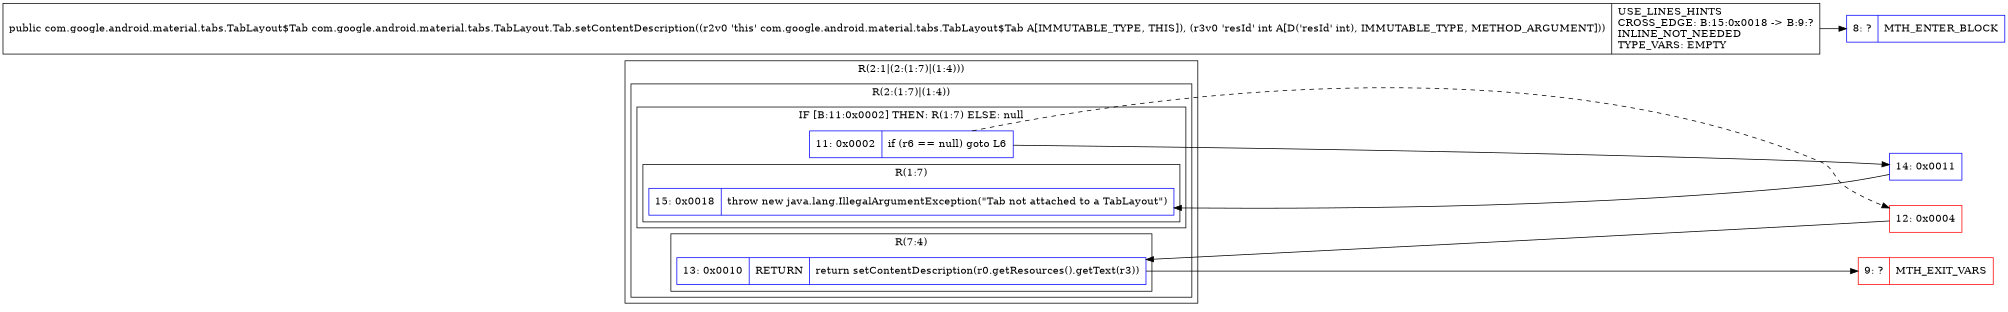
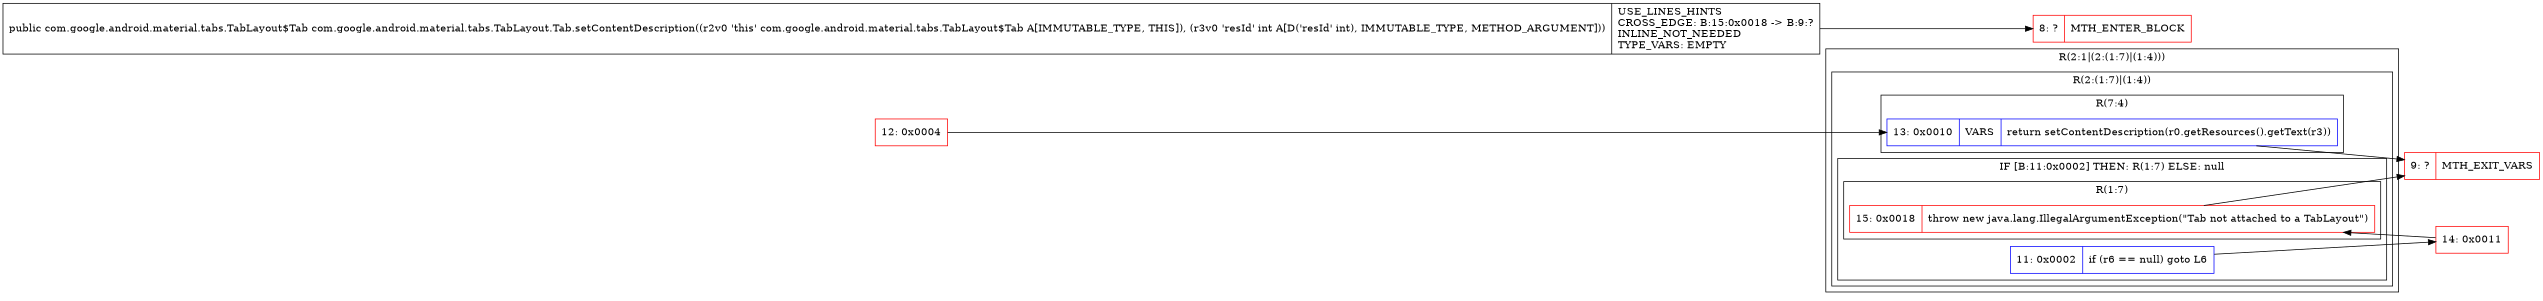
node "8: ?": color blue -> red
edge "11: 0x0002" -> "12: 0x0004": removed
node "14: 0x0011": color blue -> red
edge "15: 0x0018" -> "9: ?": added
node "15: 0x0018": color blue -> red
node "13: 0x0010": text "RETURN" -> "VARS"
